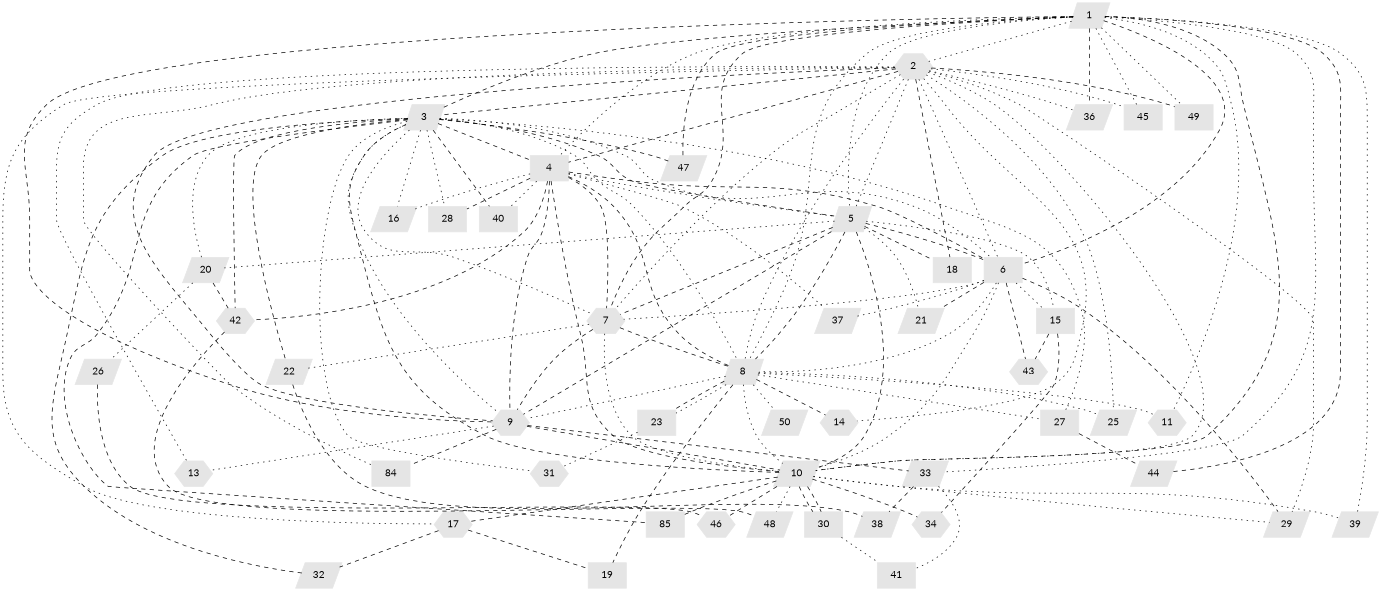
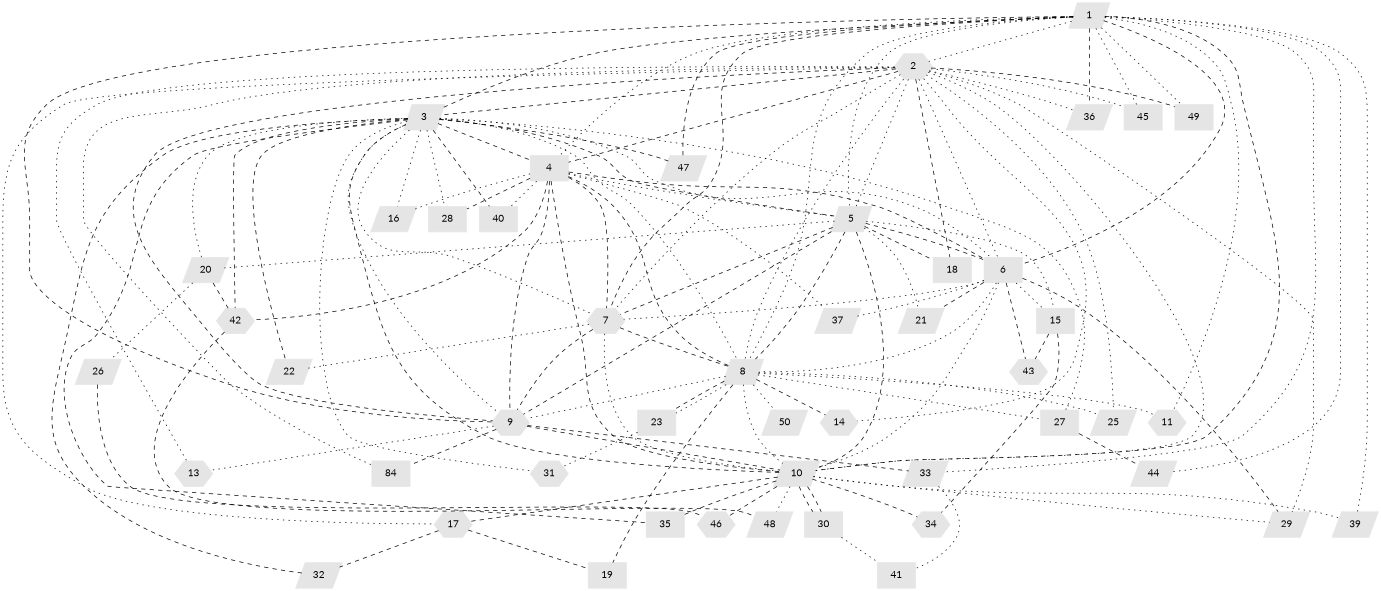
edge "1" -- "44": style dashed -> dotted
node "85": label "85" -> "35"
node "38": removed
